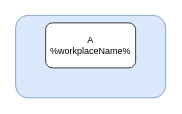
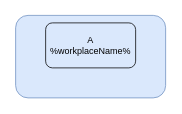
node "A %workplaceName%": fillcolor #ffffff -> #dae8fc
